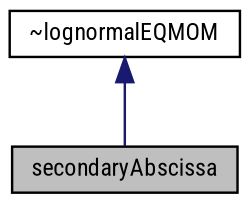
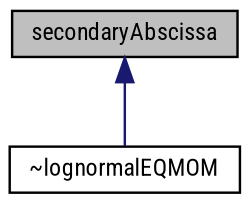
edge "secondaryAbscissa" -> "~lognormalEQMOM": reversed
